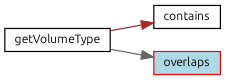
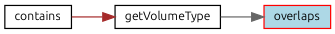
edge "getVolumeType" -> "contains": reversed
